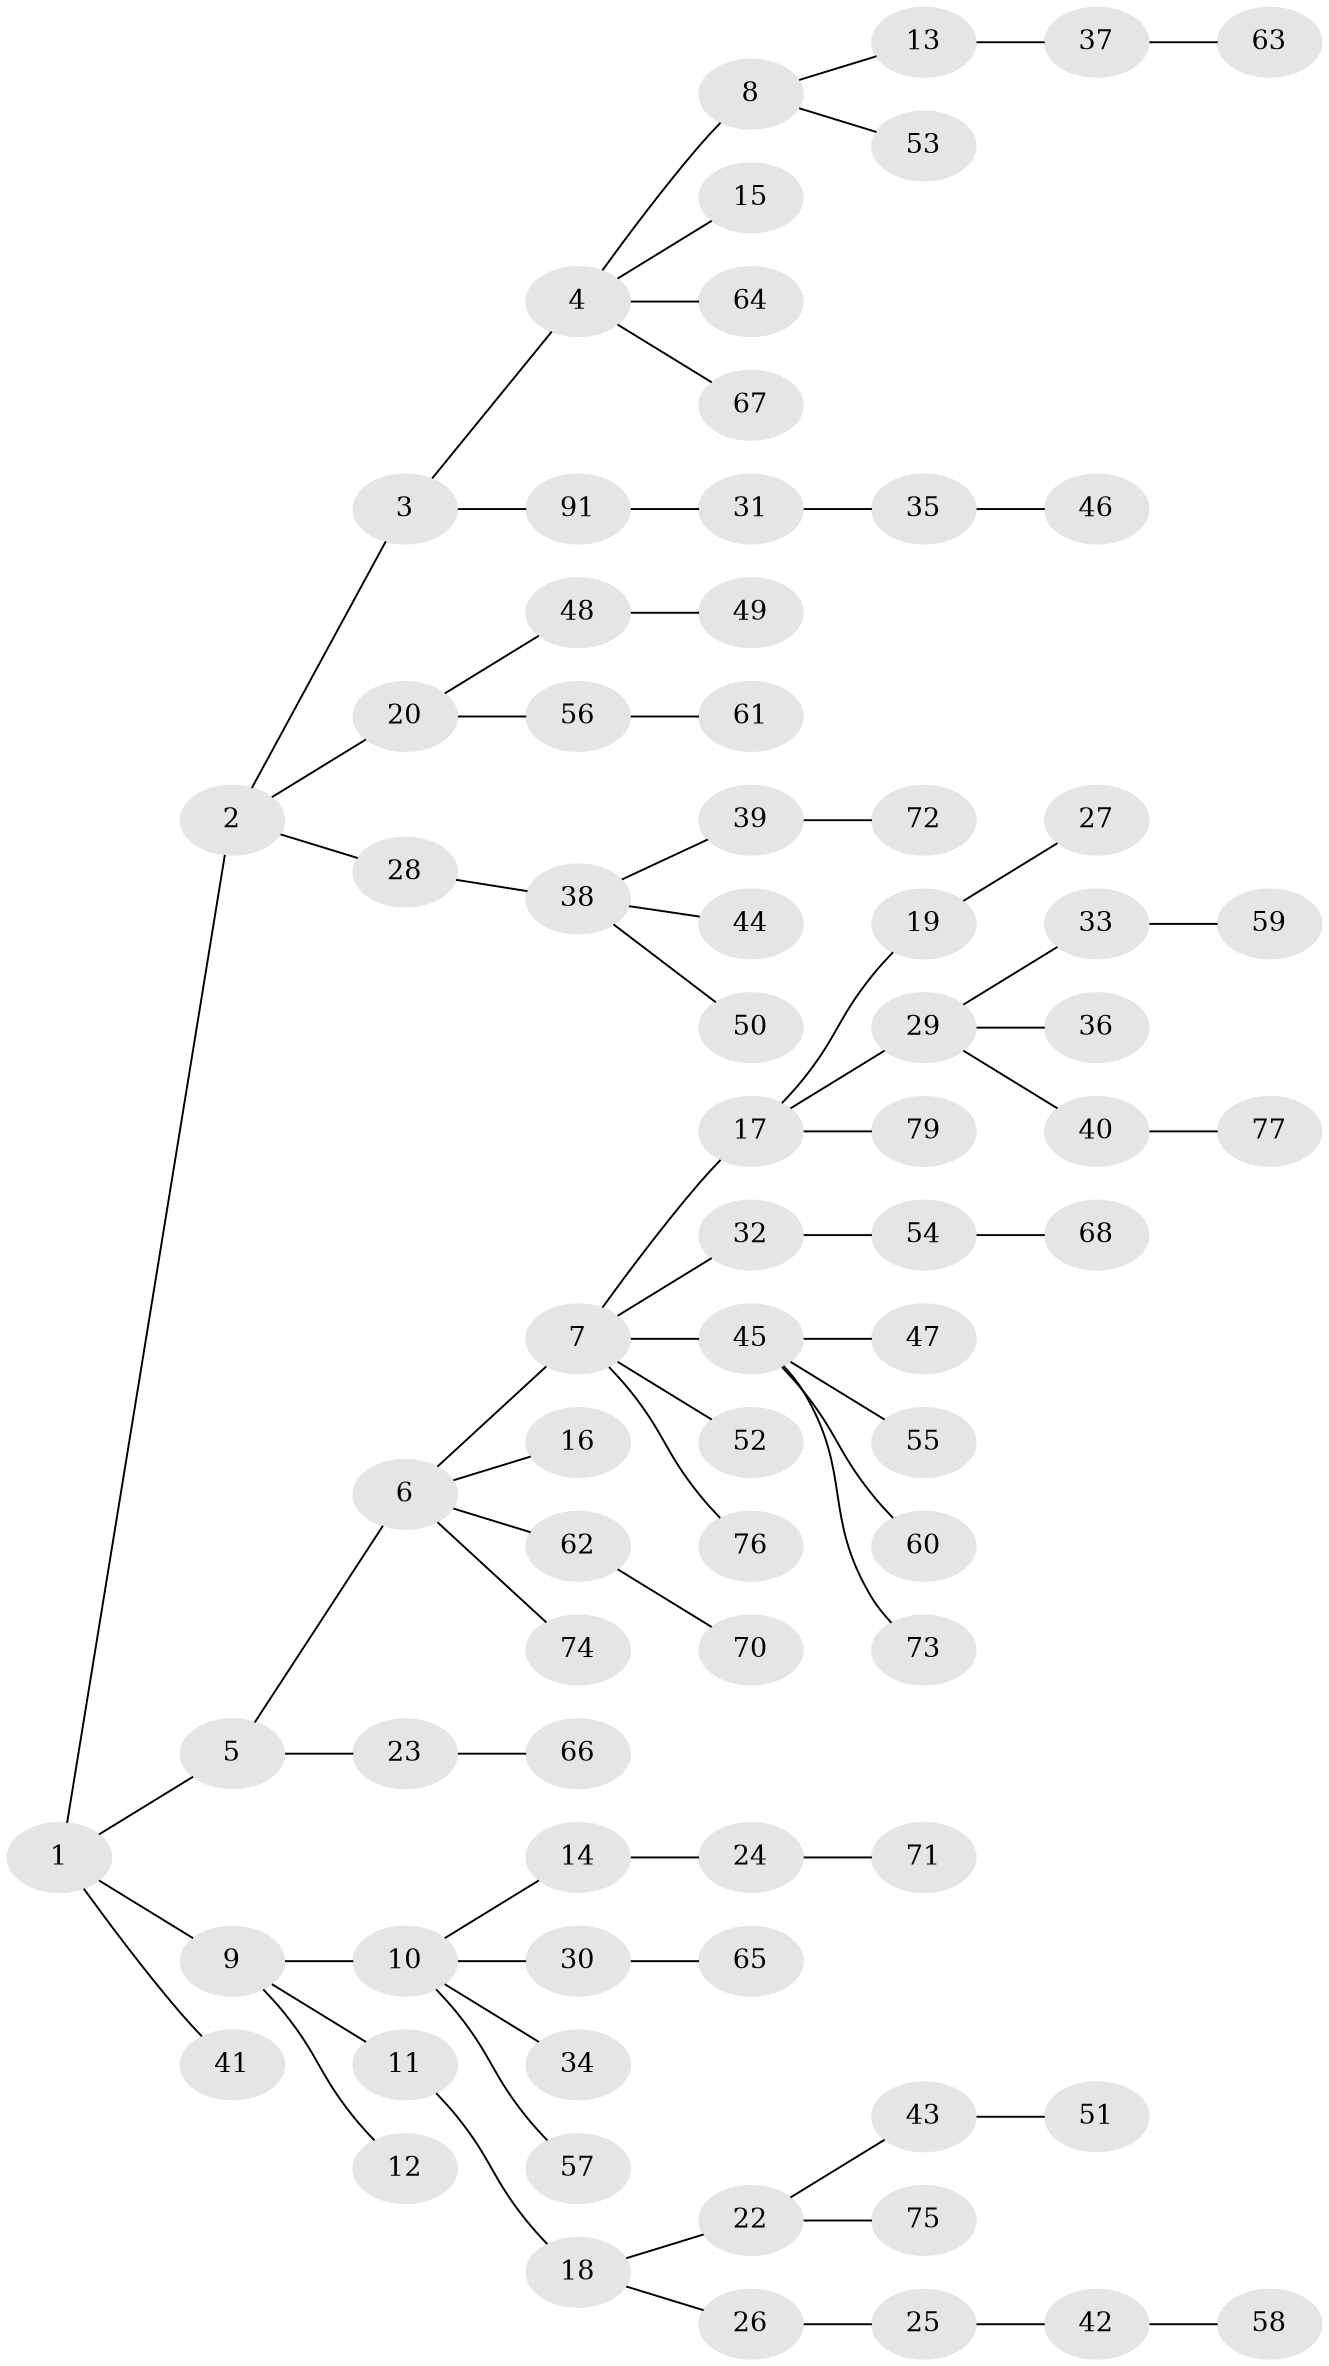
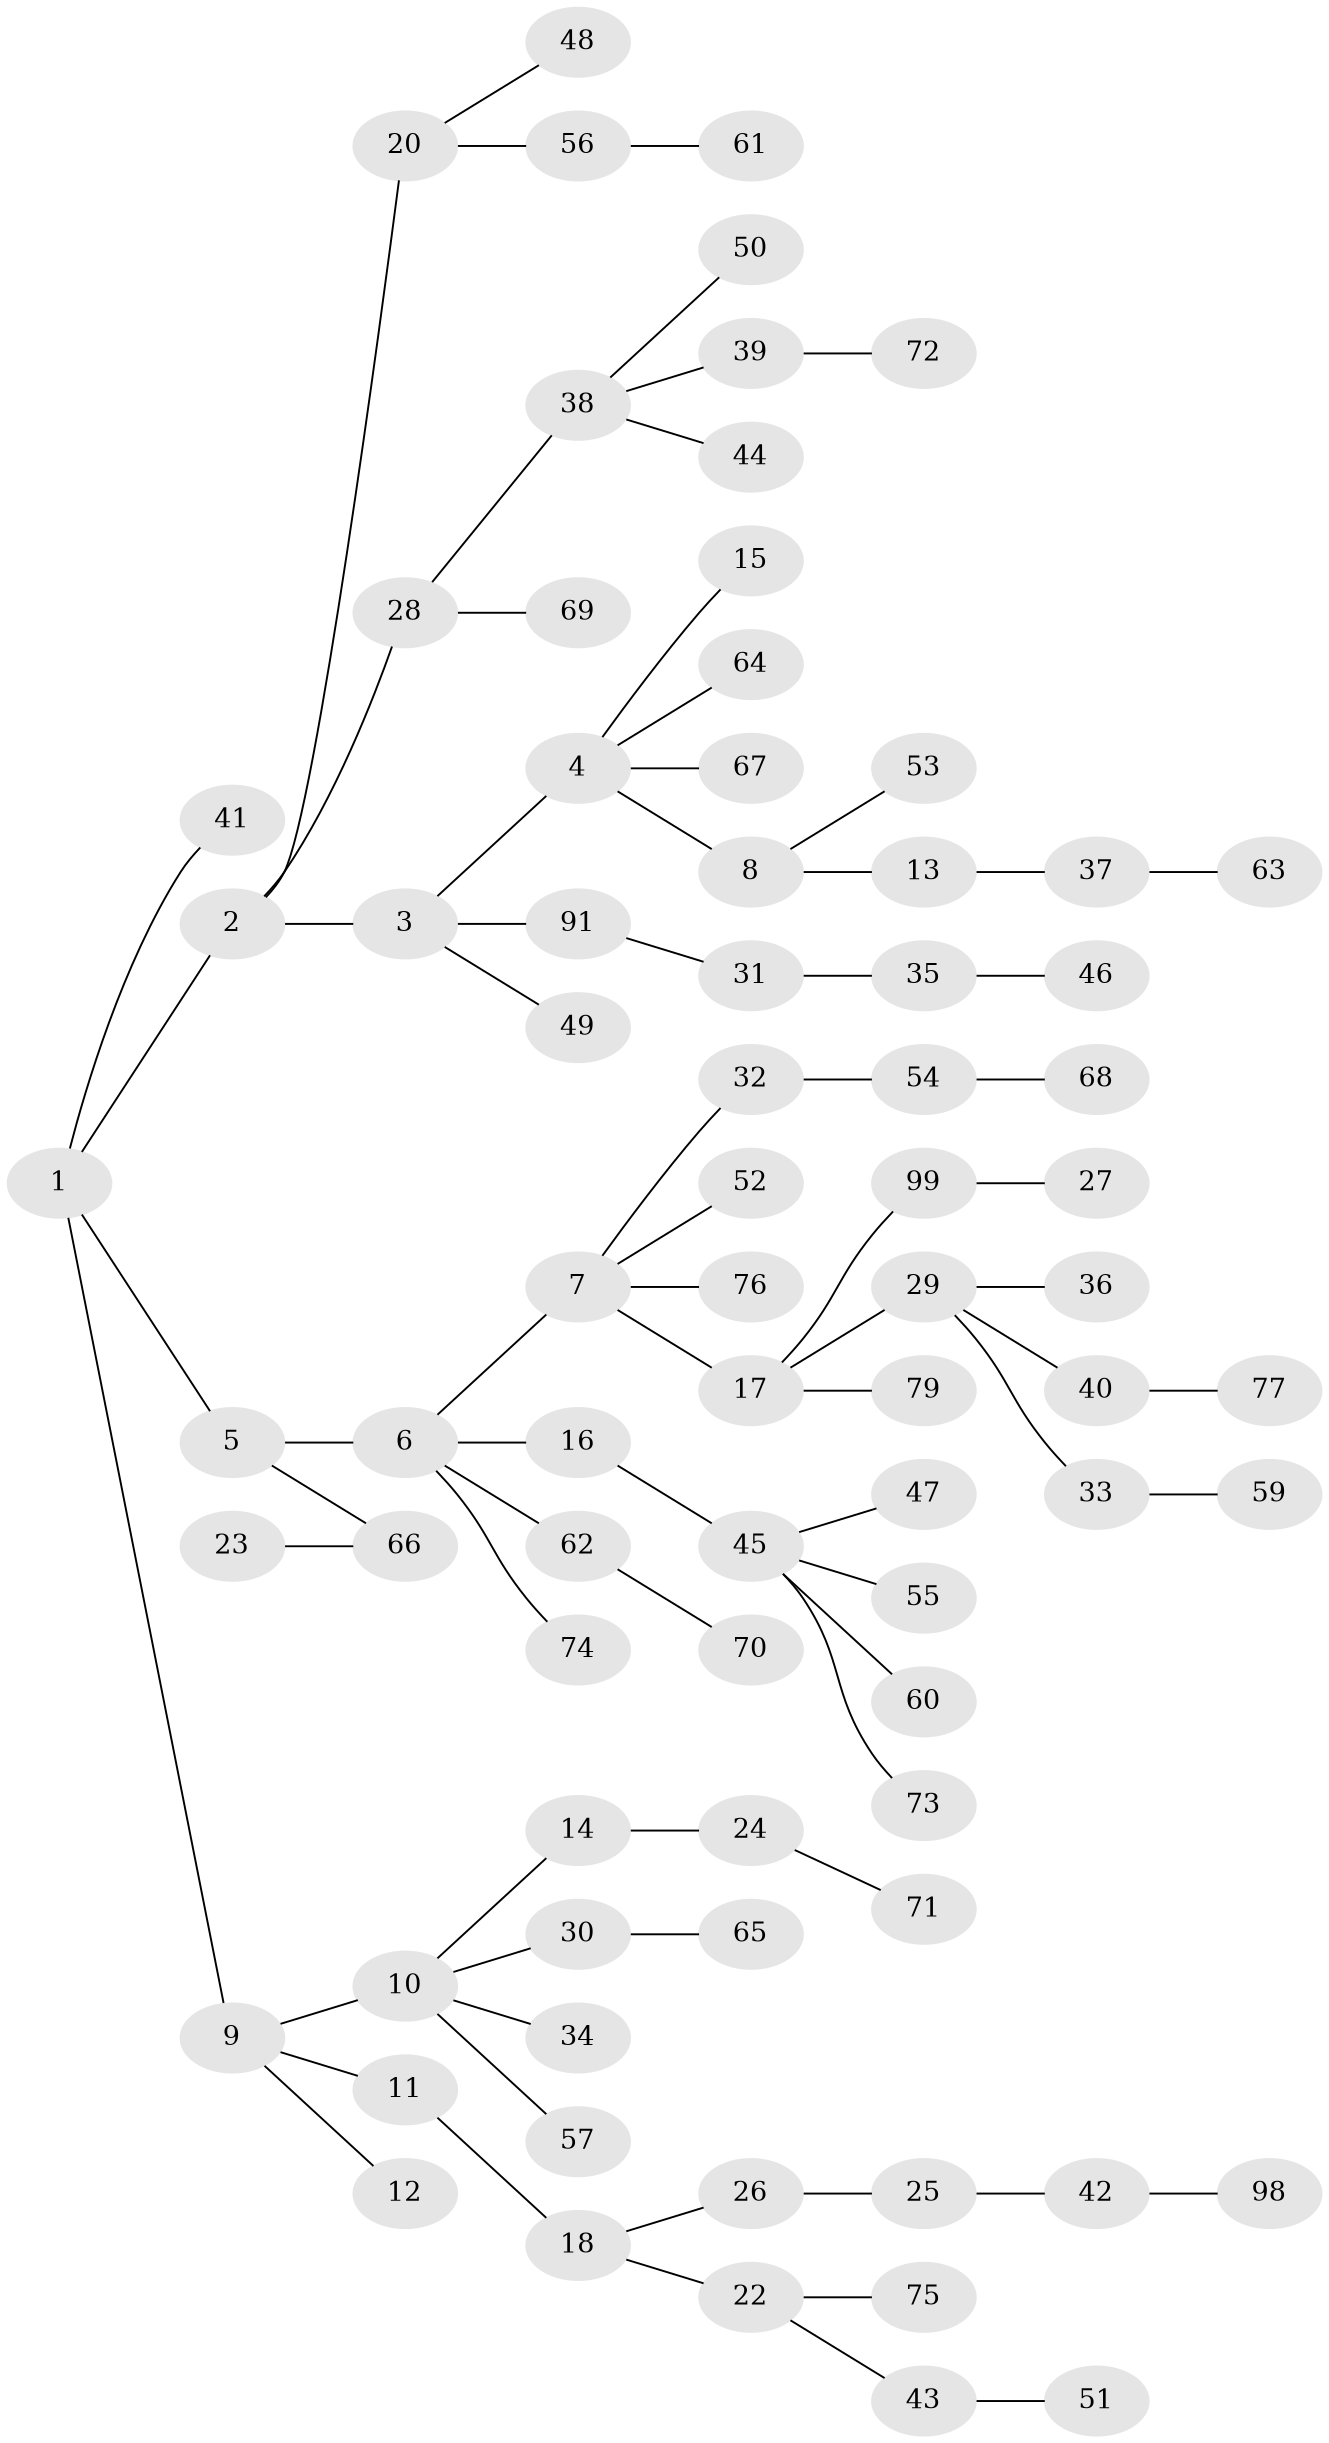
node "69": added
edge "48" -- "49": now "3" -- "49"
node "19": label "19" -> "99"
edge "7" -- "45": now "16" -- "45"
edge "5" -- "23": now "5" -- "66"
node "58": label "58" -> "98"
